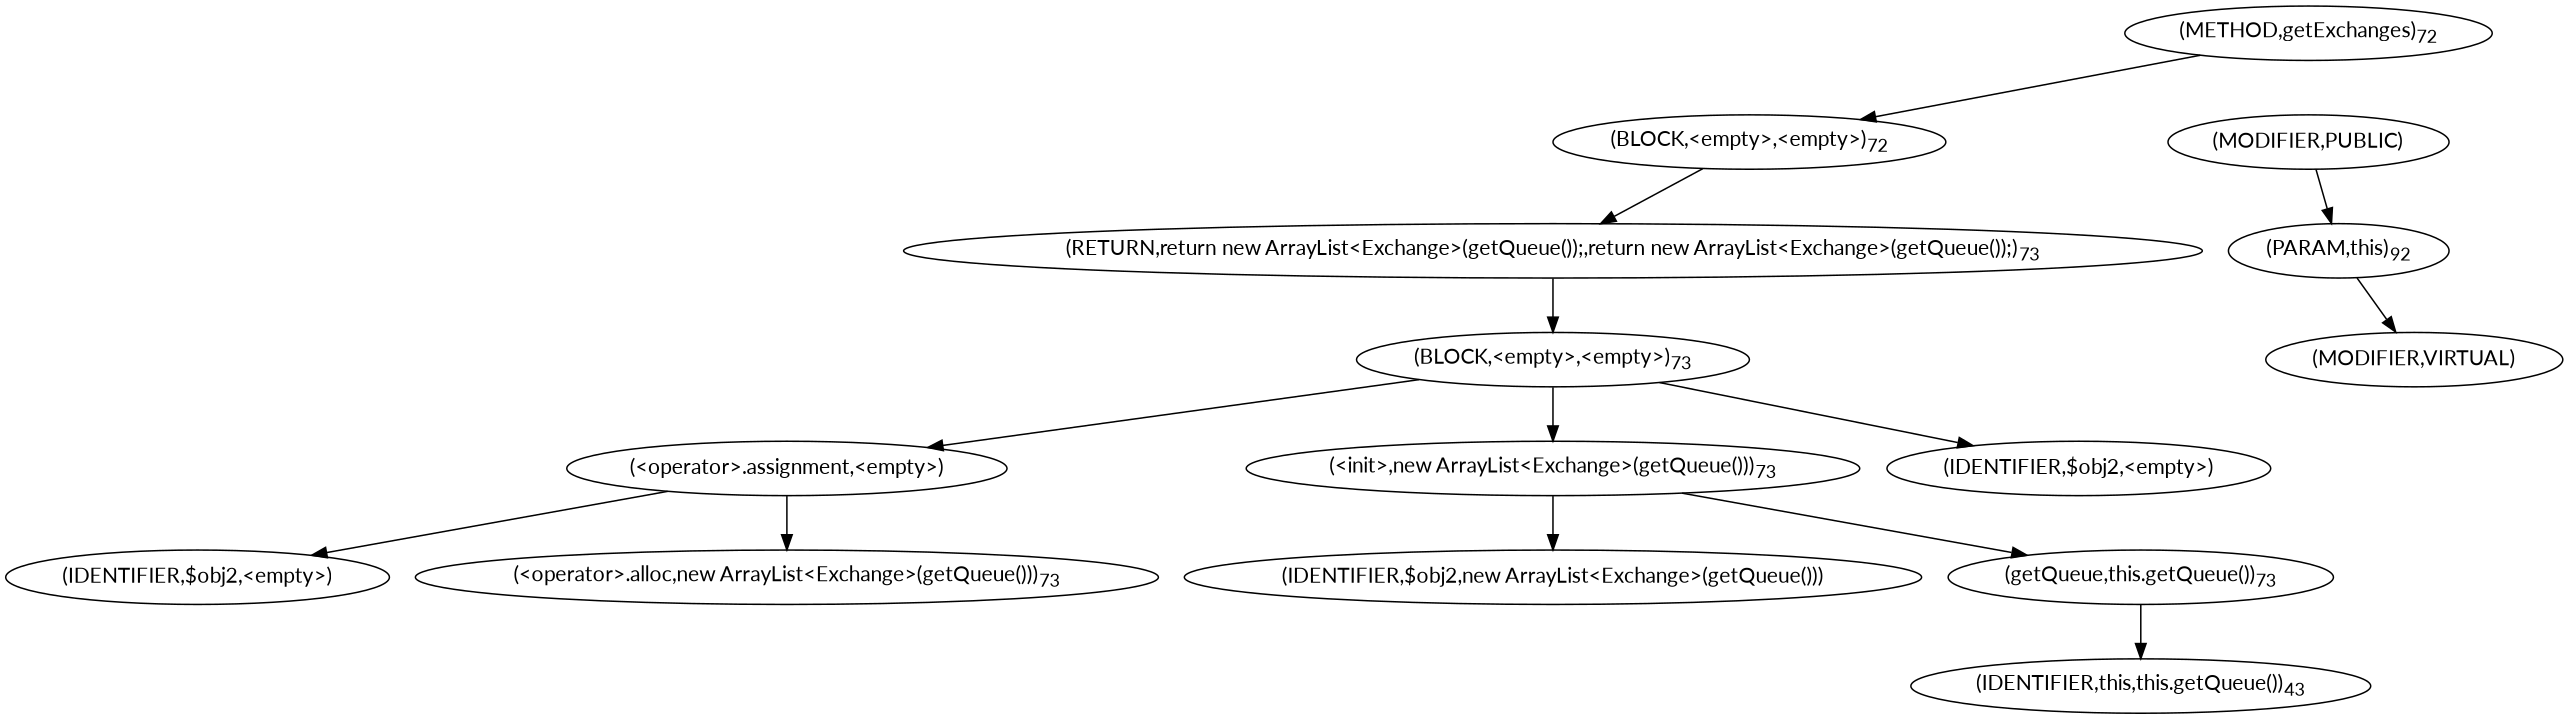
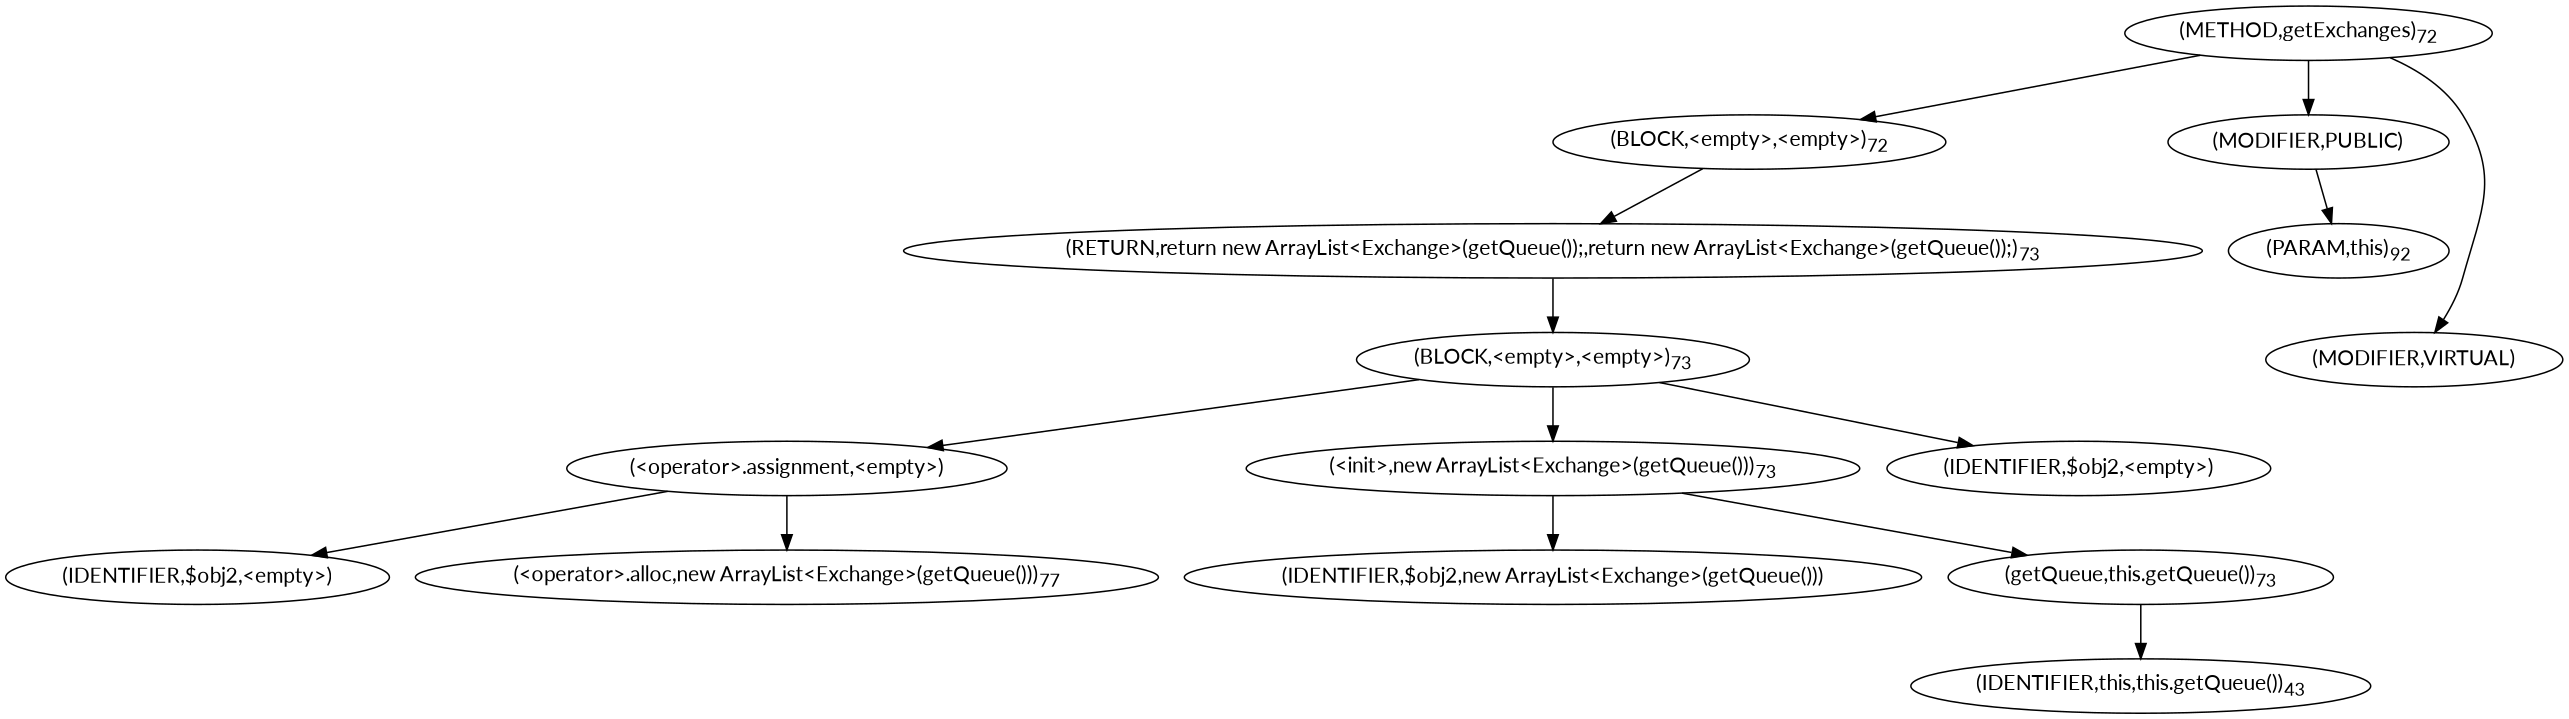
edge "(METHOD,getExchanges)" -> "(MODIFIER,PUBLIC)": added
edge "(PARAM,this)" -> "(MODIFIER,VIRTUAL)": now "(METHOD,getExchanges)" -> "(MODIFIER,VIRTUAL)"
node "(<operator>.alloc,new ArrayList<Exchange>(getQueue()))": text "73" -> "77"
